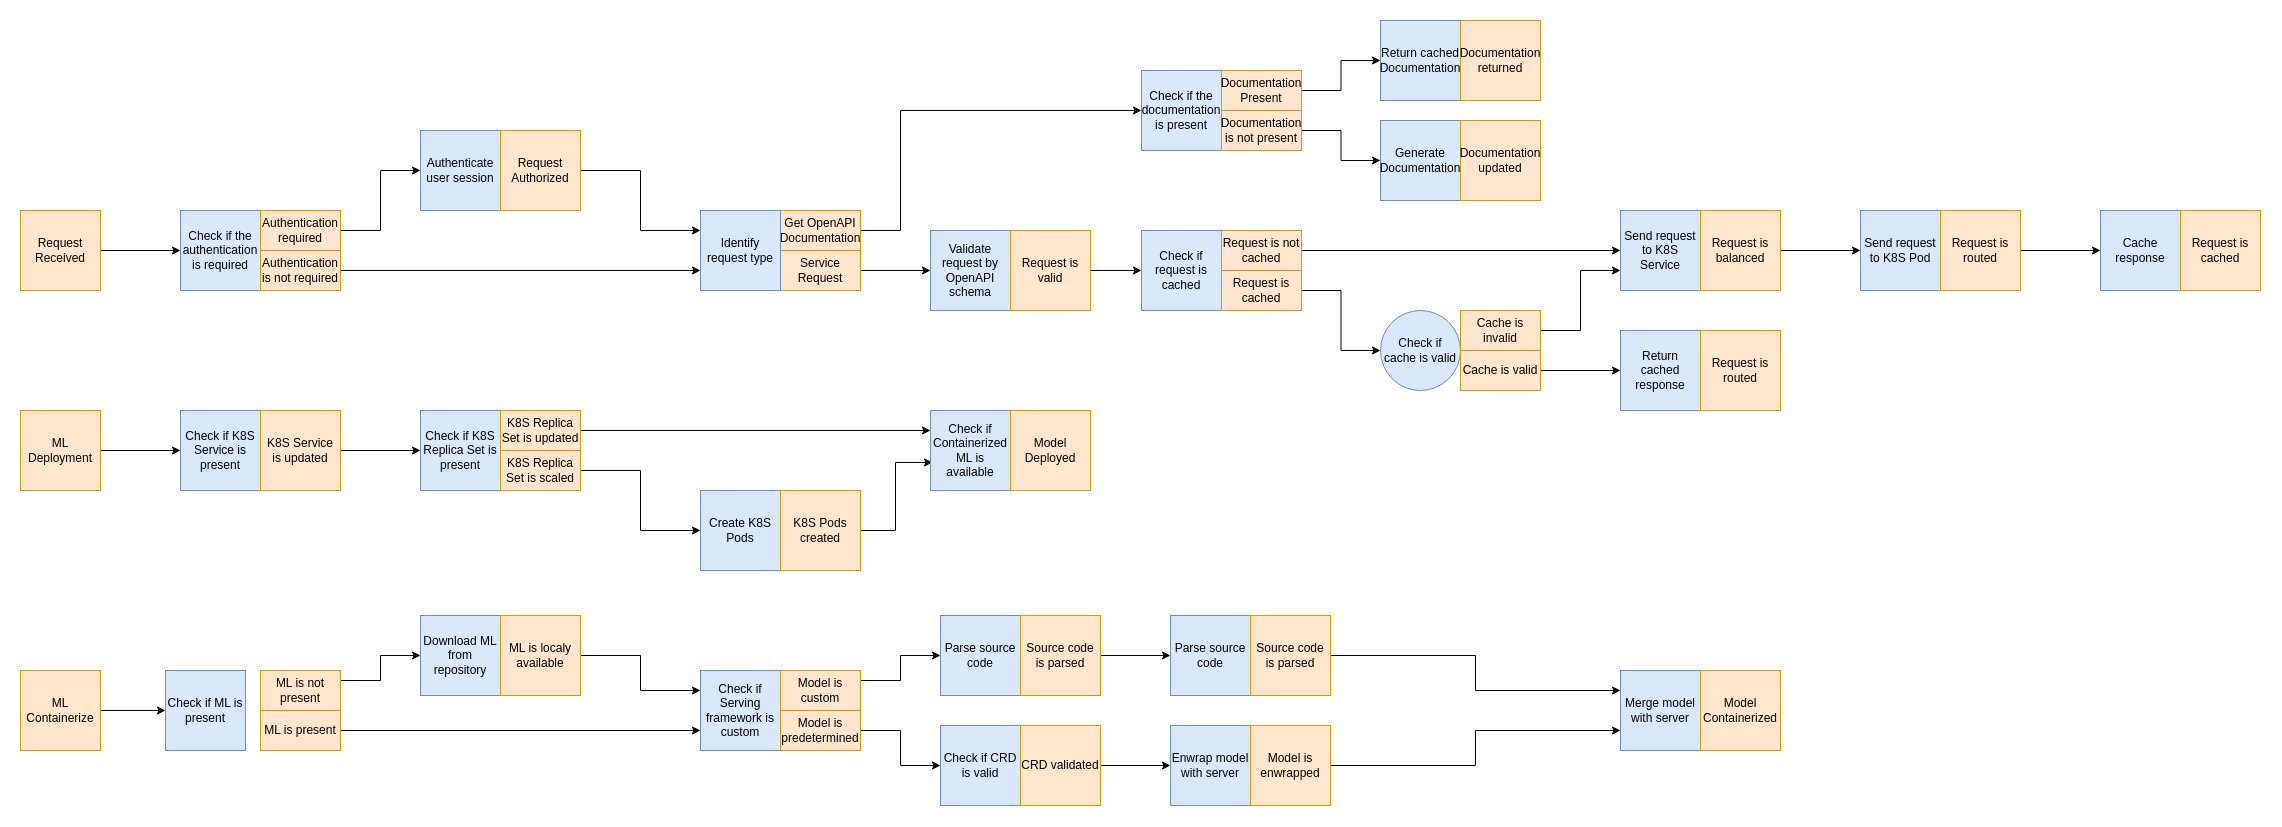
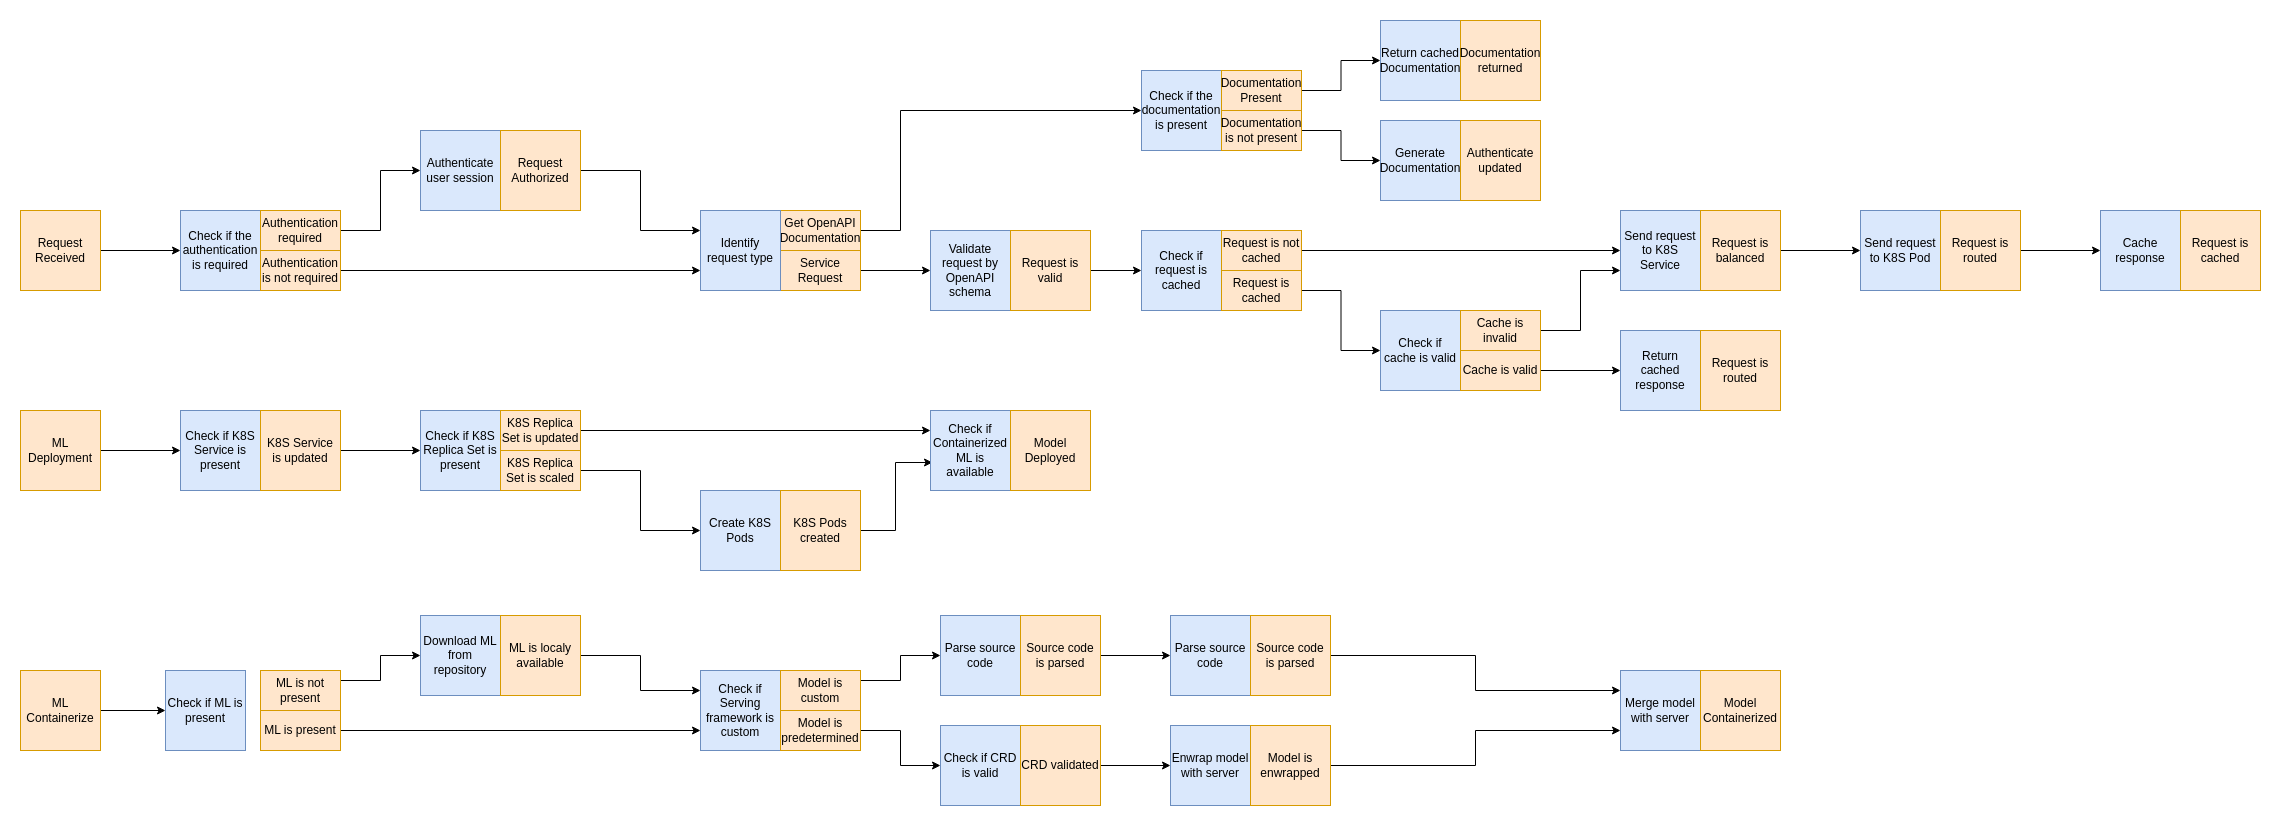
node "Documentation updated": label "Documentation updated" -> "Authenticate updated"
node "Check if cache is valid": shape ellipse -> rectangle
